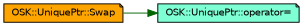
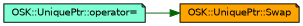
edge "OSK::UniquePtr::Swap" -> "OSK::UniquePtr::operator=": reversed
